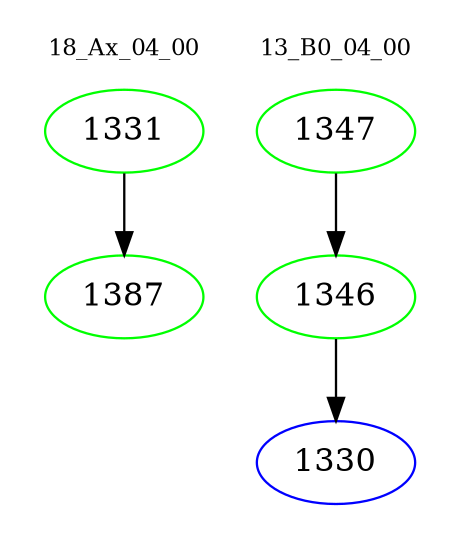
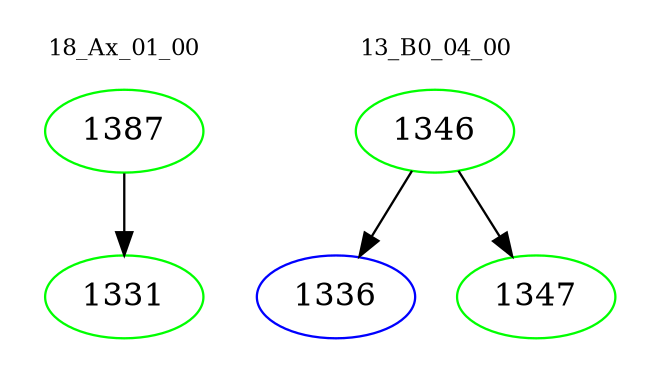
cluster "18_Ax_04_00": label "18_Ax_04_00" -> "18_Ax_01_00"
edge "1331" -> "1387": reversed
edge "1347" -> "1346": reversed
node "1330": label "1330" -> "1336"
